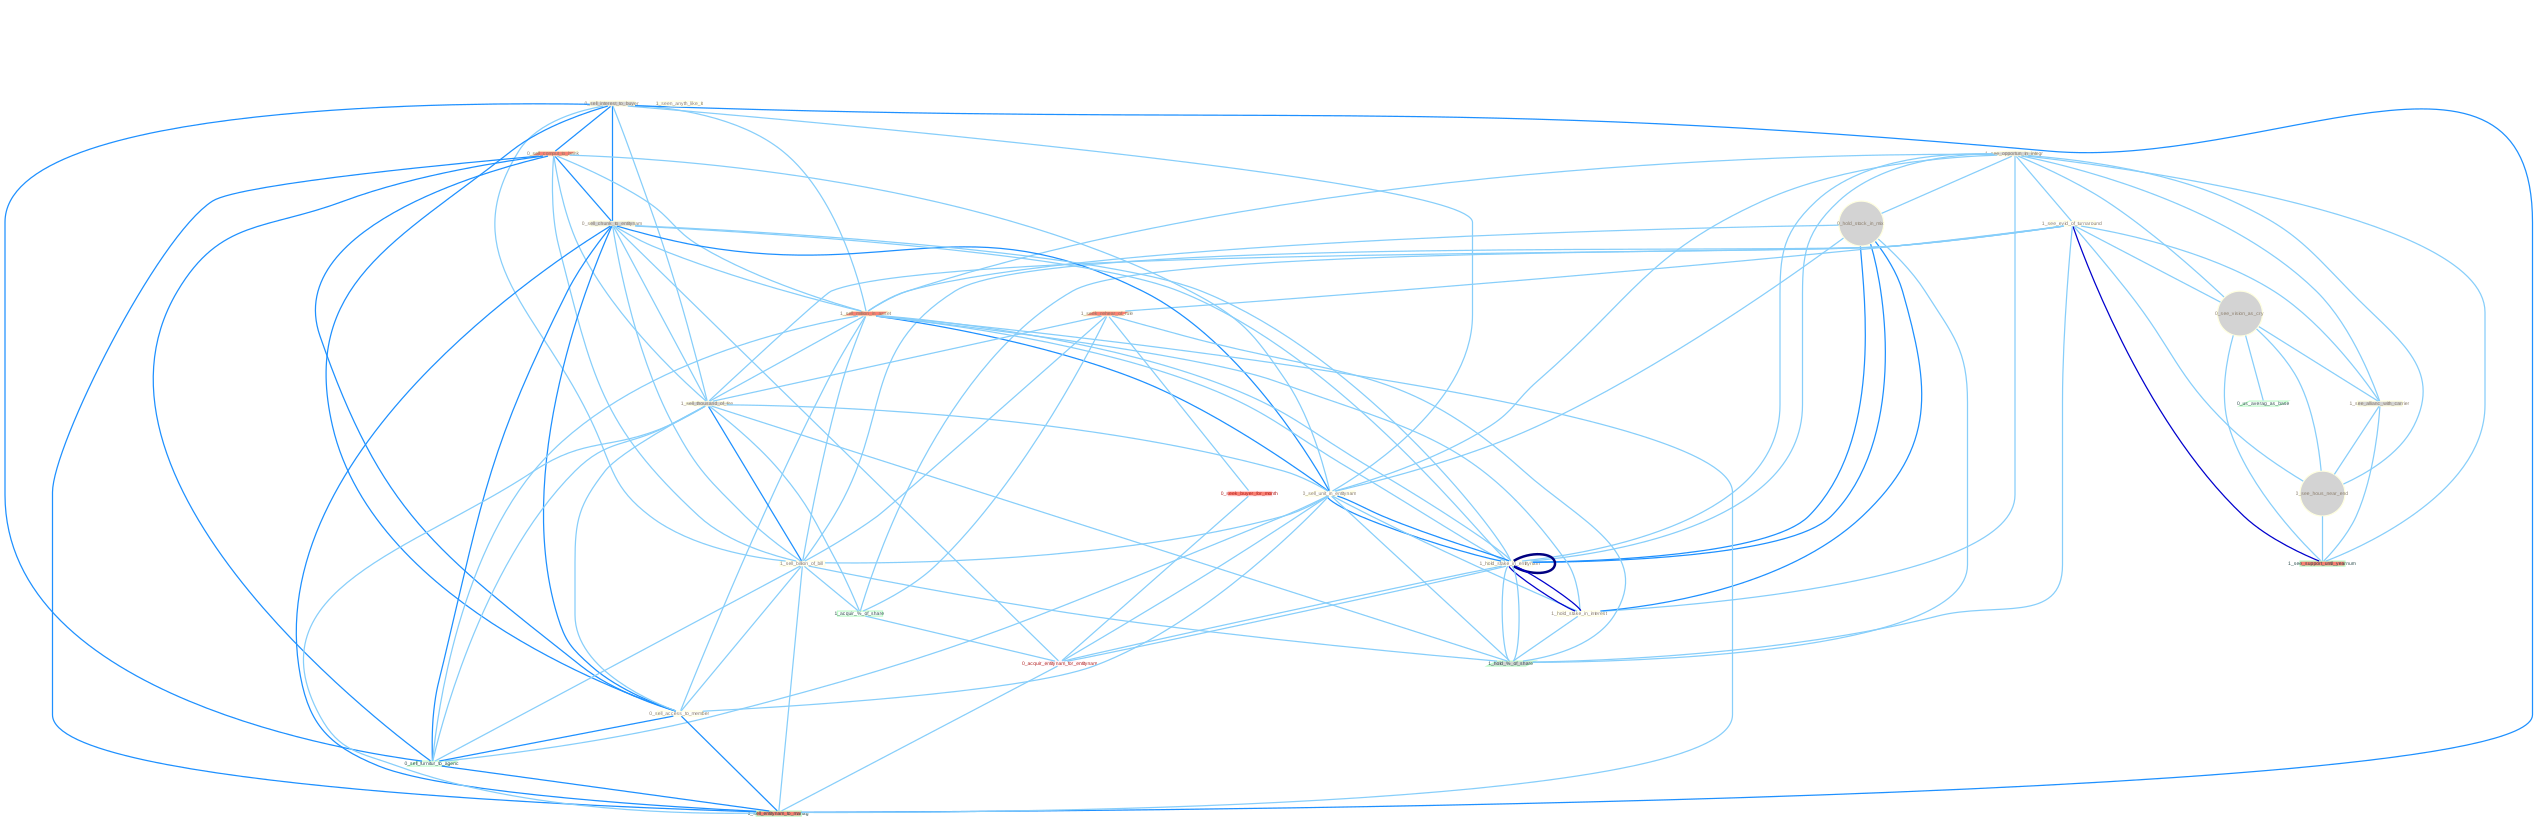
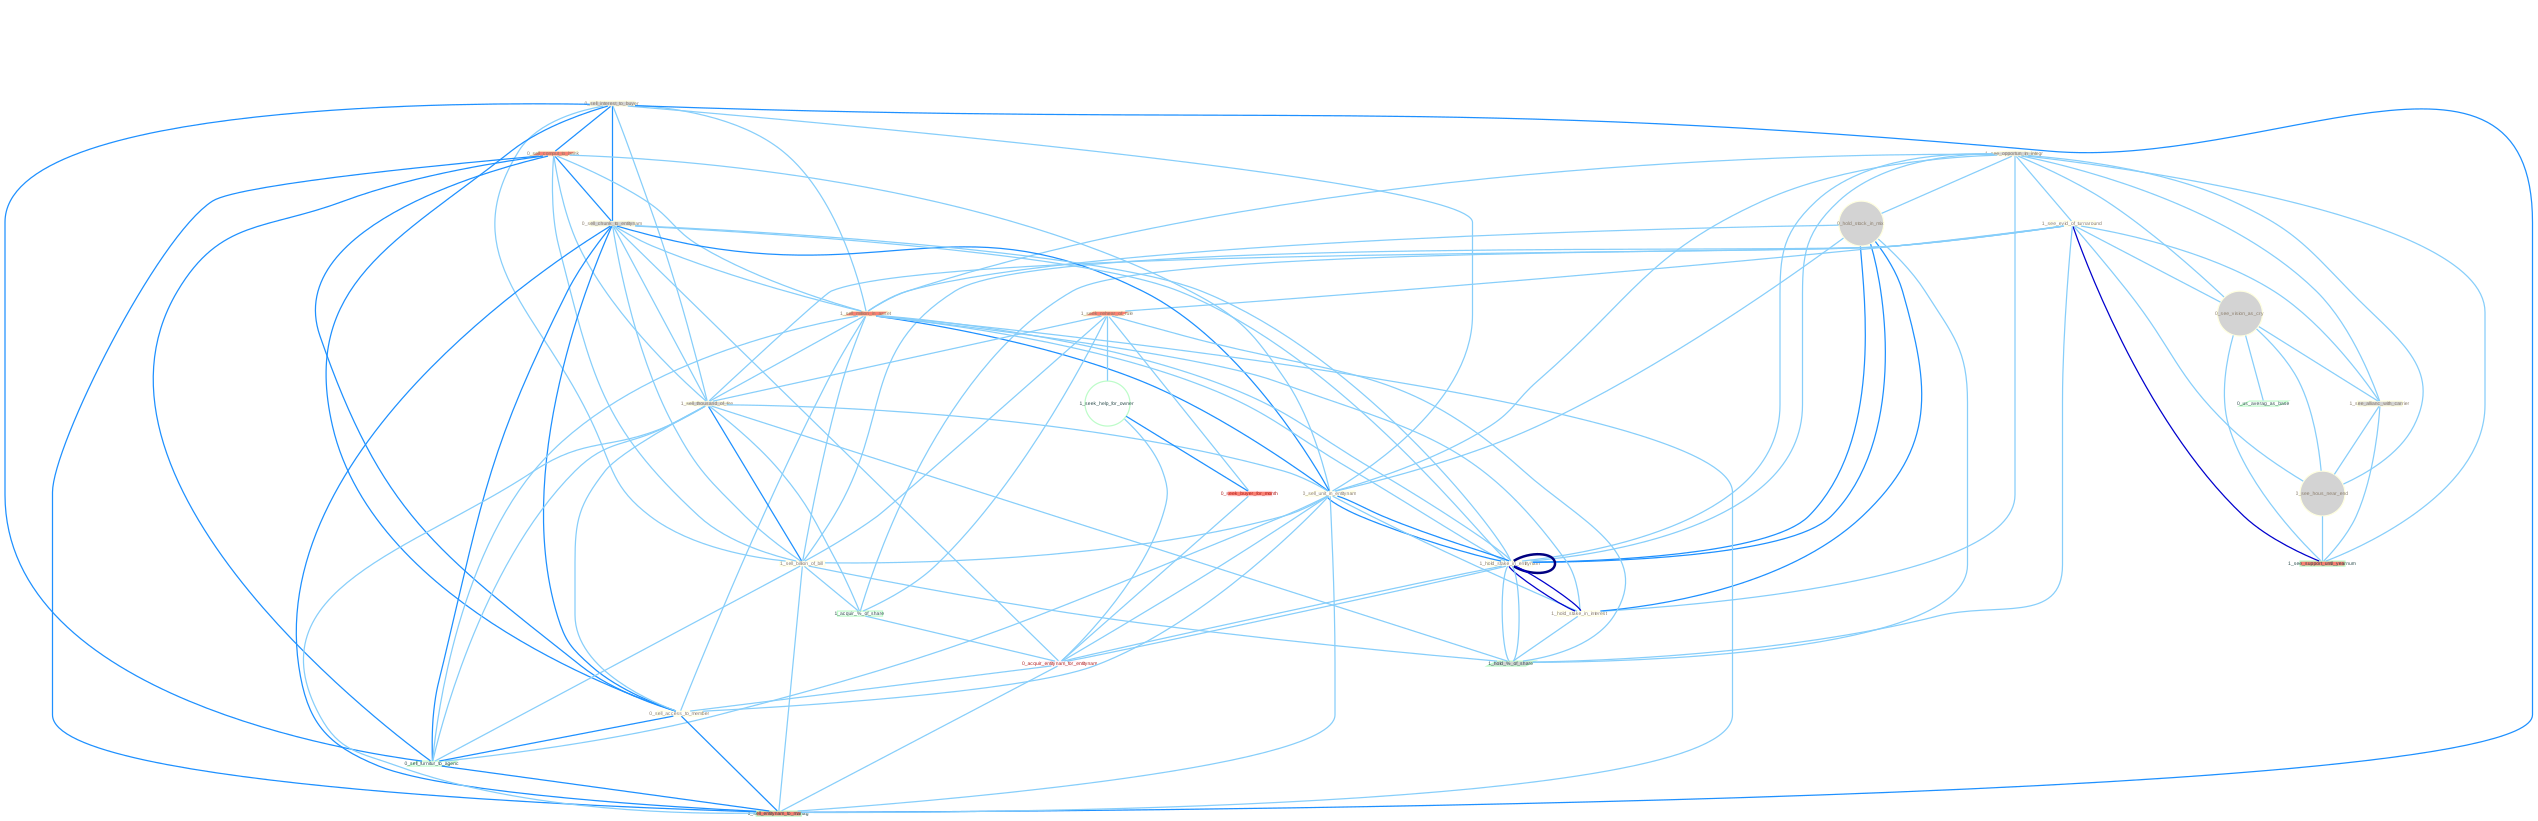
node "1_seen_anyth_like_it": removed
node "1_seek_help_for_owner": added
edge "0_sell_unit_in_entitynam" -- "1_hold_%_of_share": now "0_sell_unit_in_entitynam" -- "0_sell_entitynam_to_manag"
edge "1_sell_billion_of_bill" -- "0_sell_access_to_member": now "0_acquir_entitynam_for_entitynam" -- "0_sell_access_to_member"
